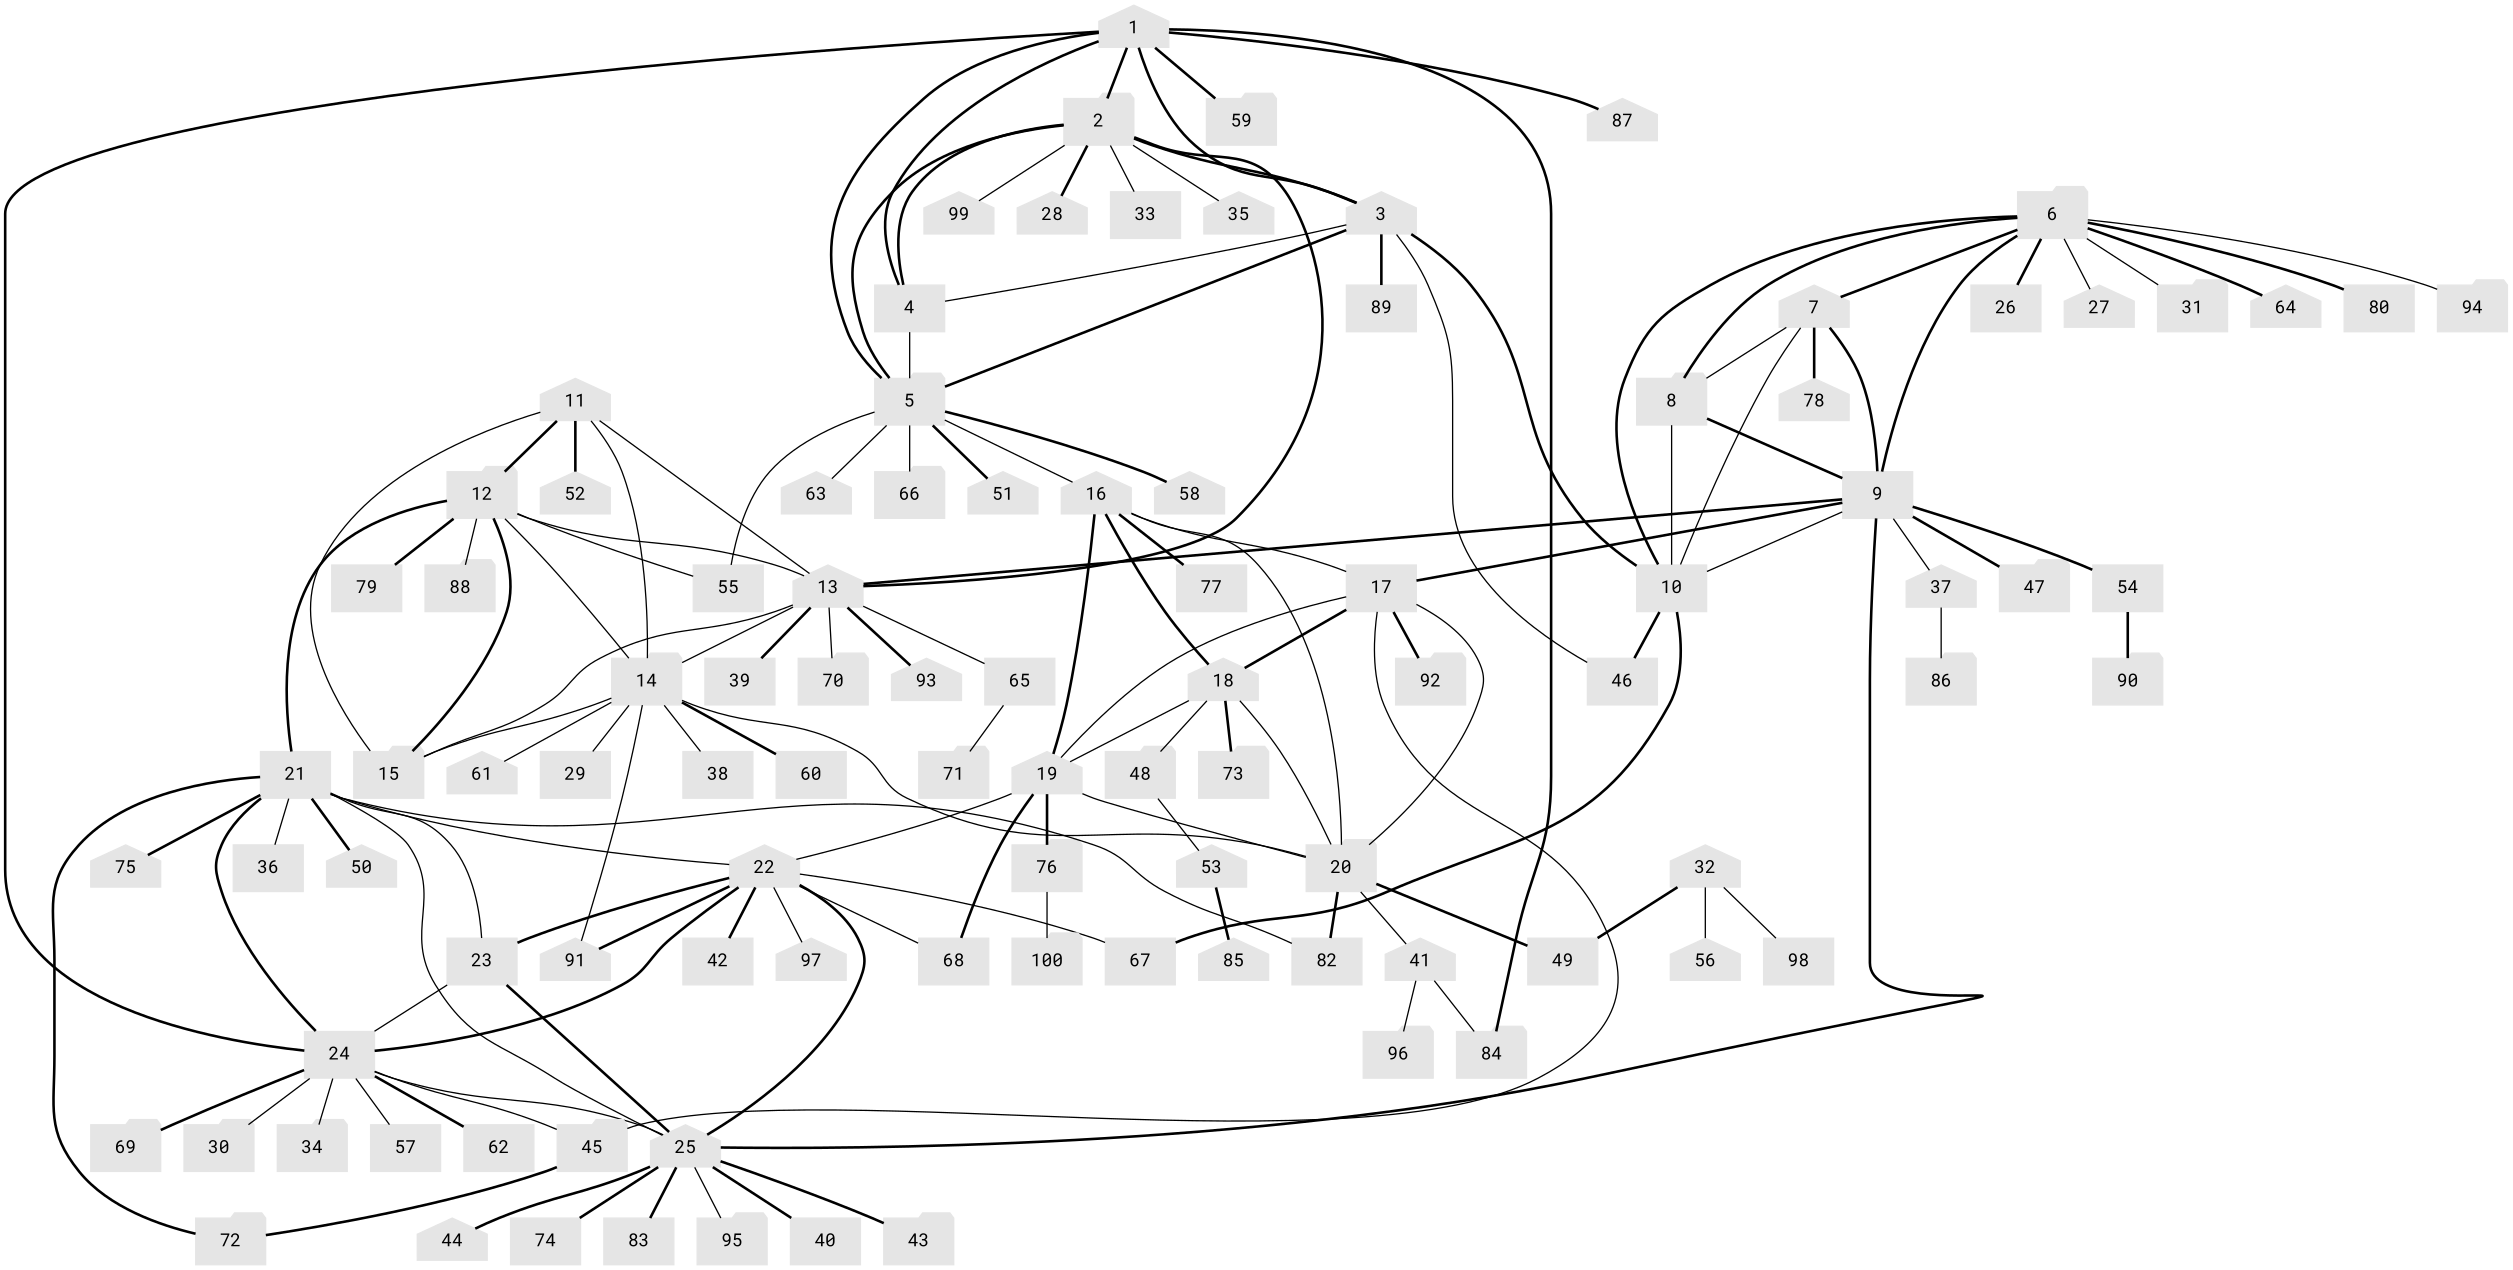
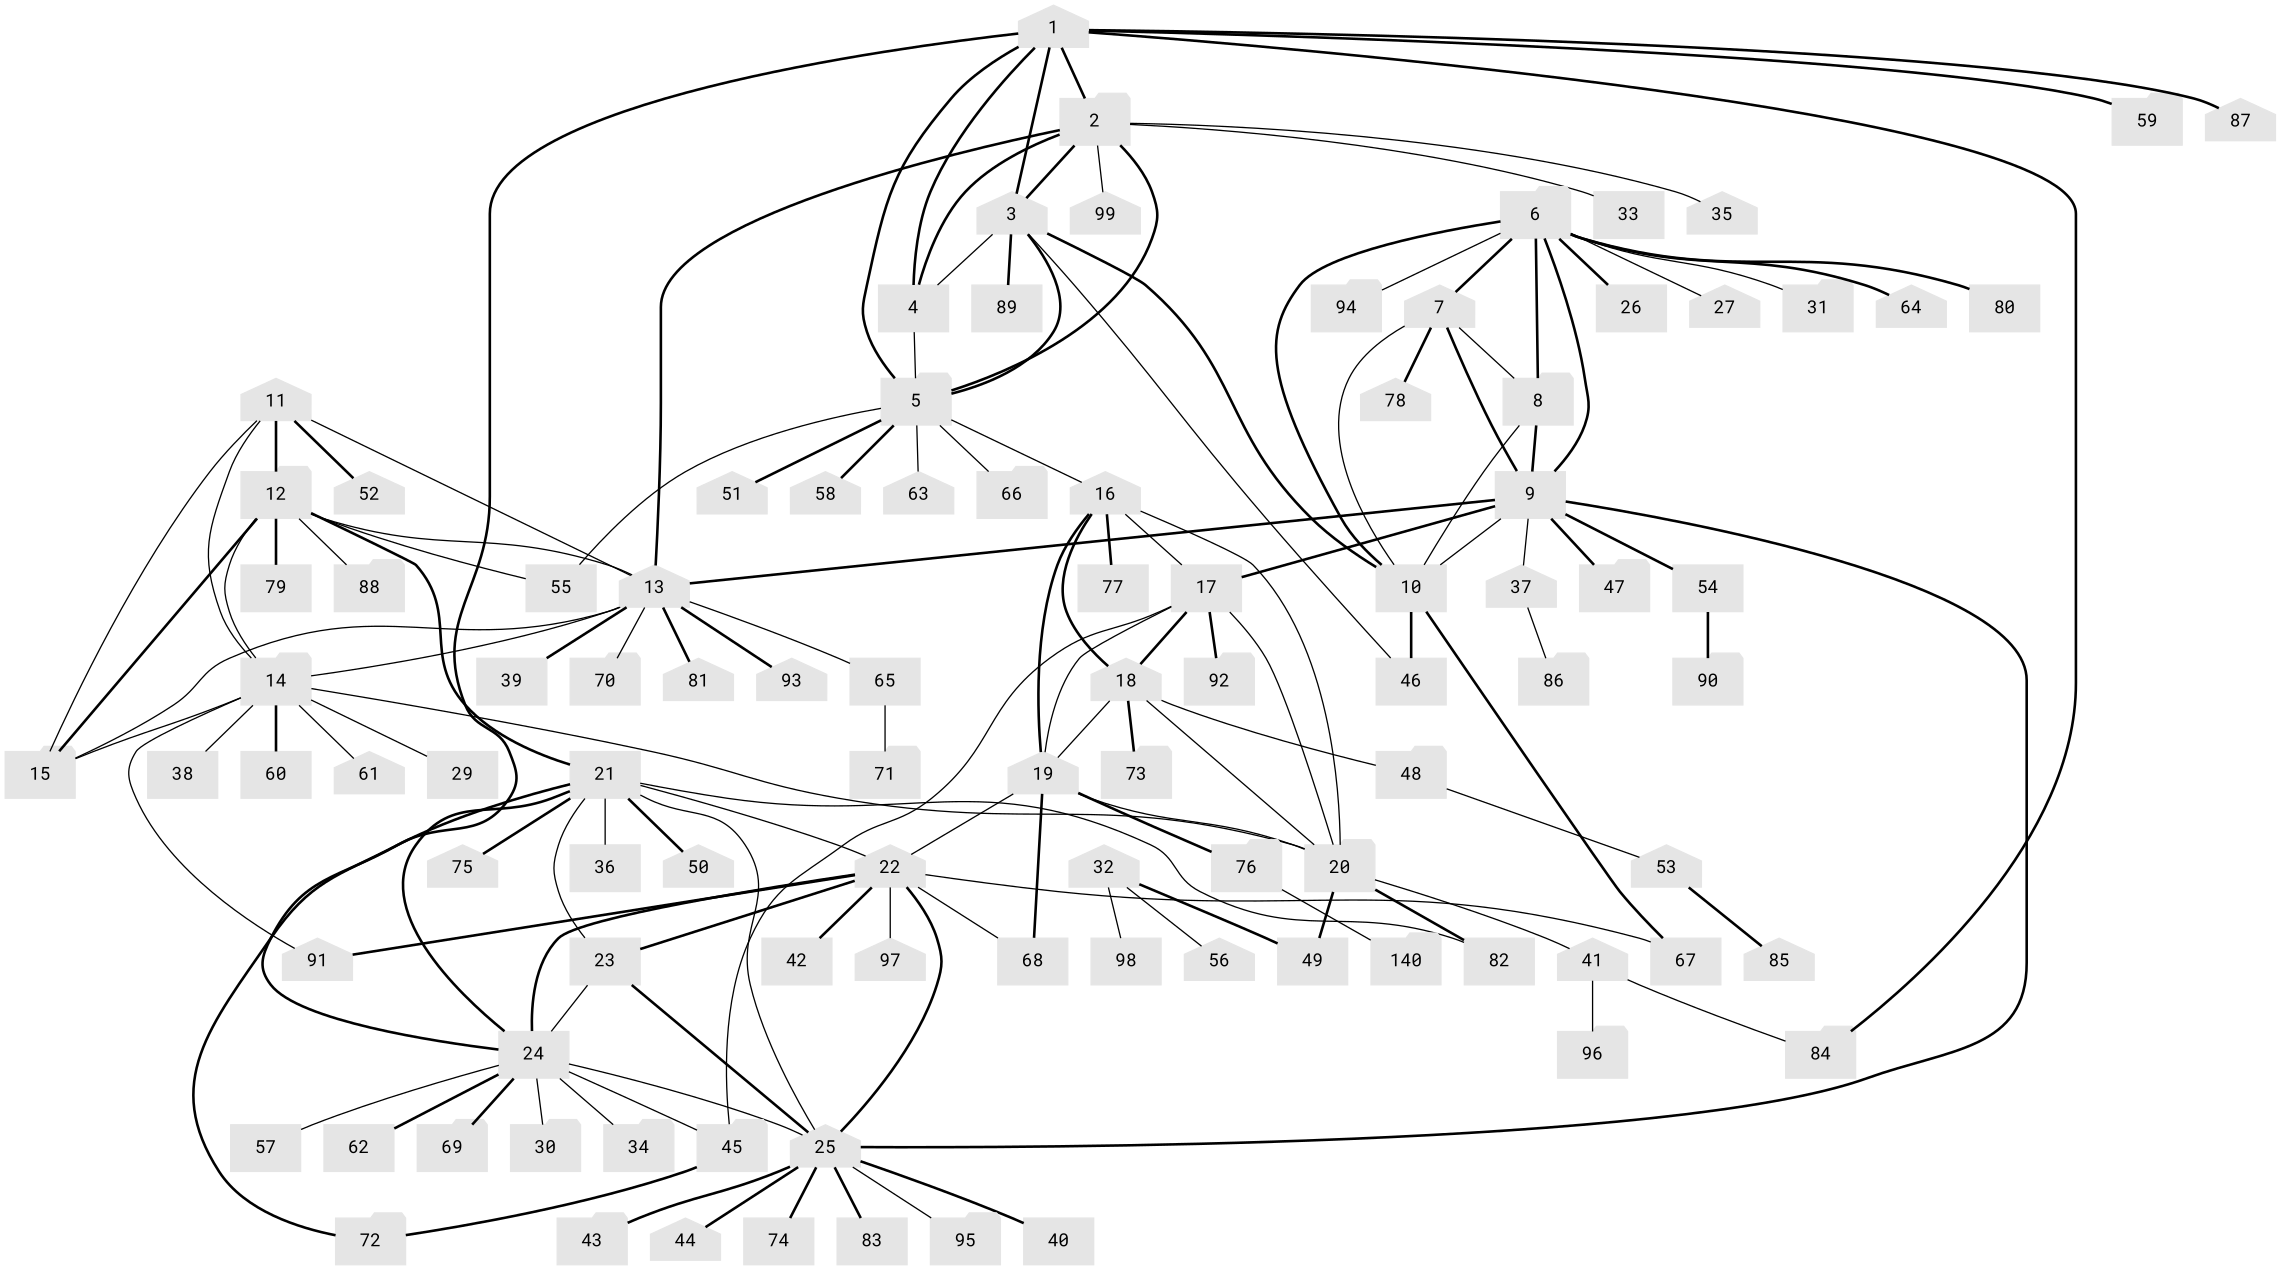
node "28": removed
node "81": added
node "100": label "100" -> "140"
